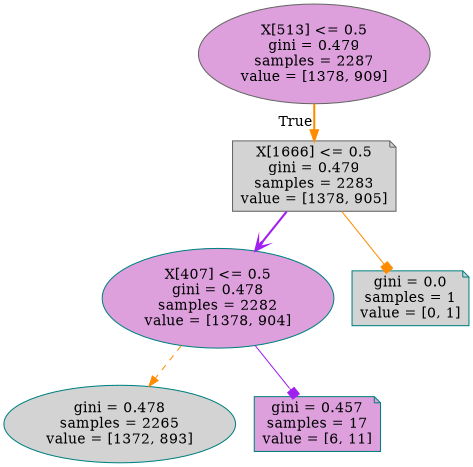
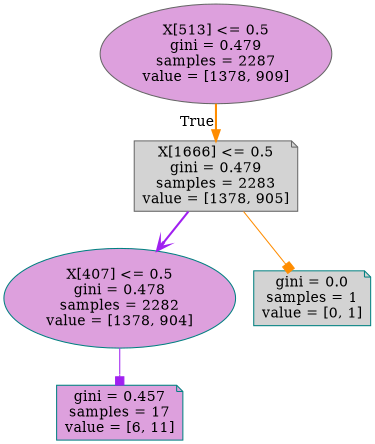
node "gini = 0.478 samples = 2265 value = [1372, 893]": removed
